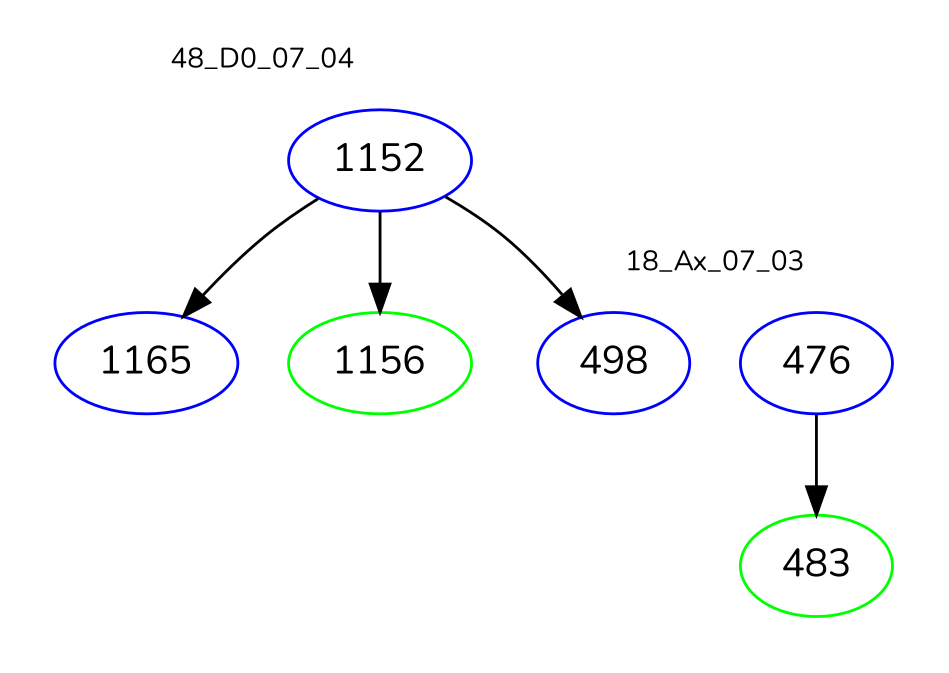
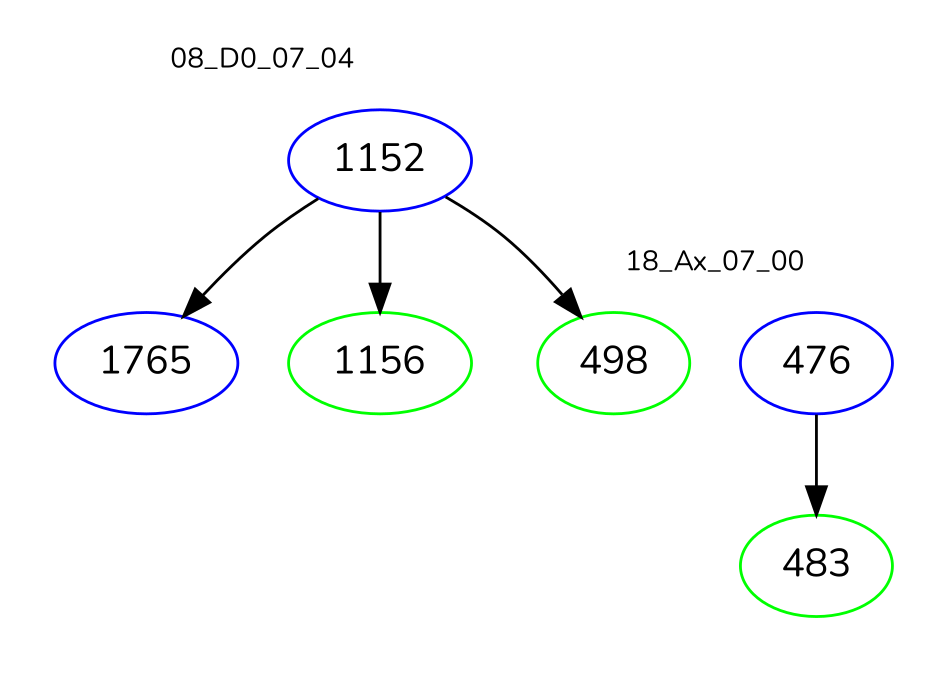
cluster "48_D0_07_04": label "48_D0_07_04" -> "08_D0_07_04"
cluster "18_Ax_07_03": label "18_Ax_07_03" -> "18_Ax_07_00"
node "1165": label "1165" -> "1765"
node "498": color blue -> green
